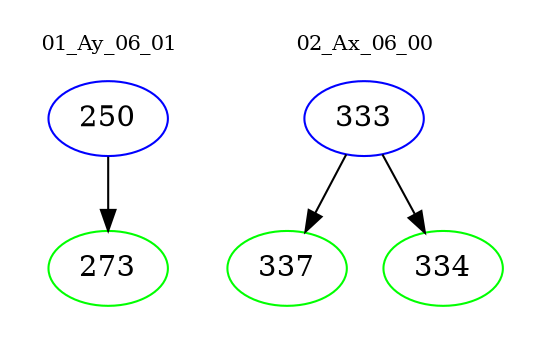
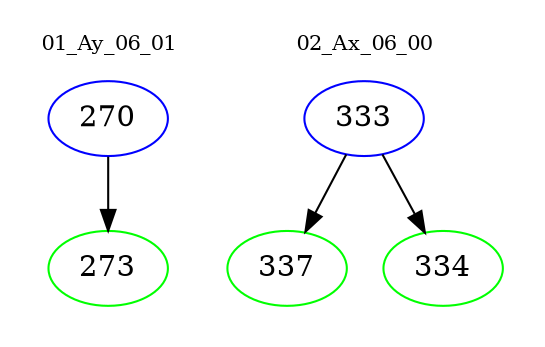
node "250": label "250" -> "270"
